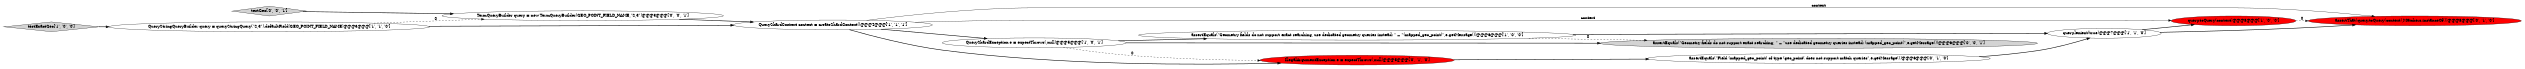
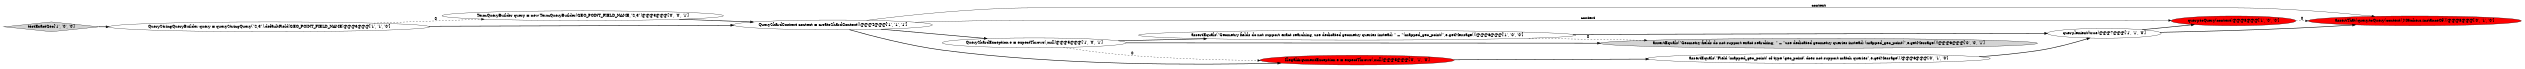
node "testGeo['0', '0', '1']": removed
